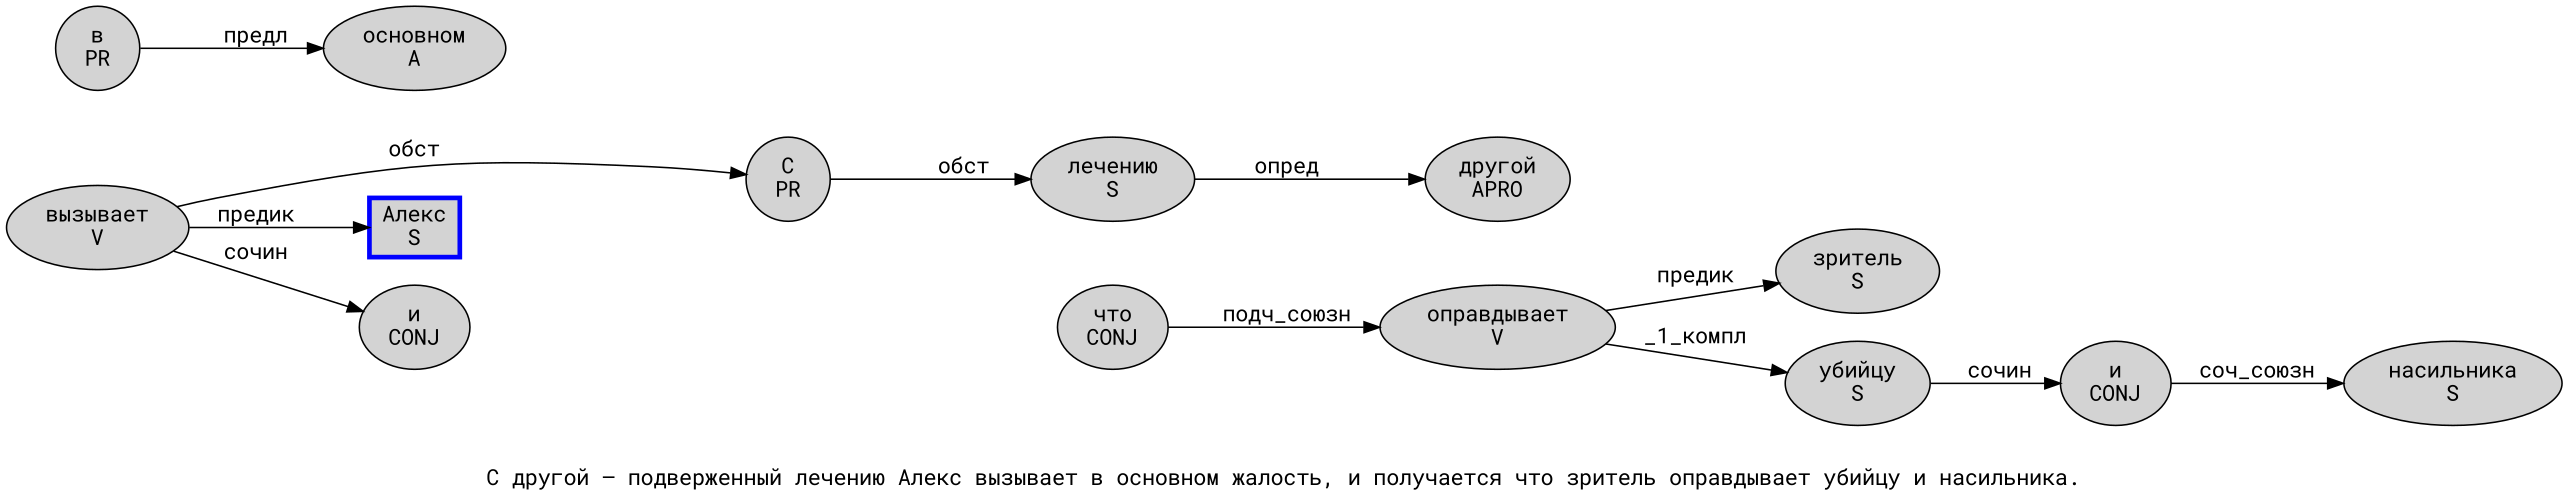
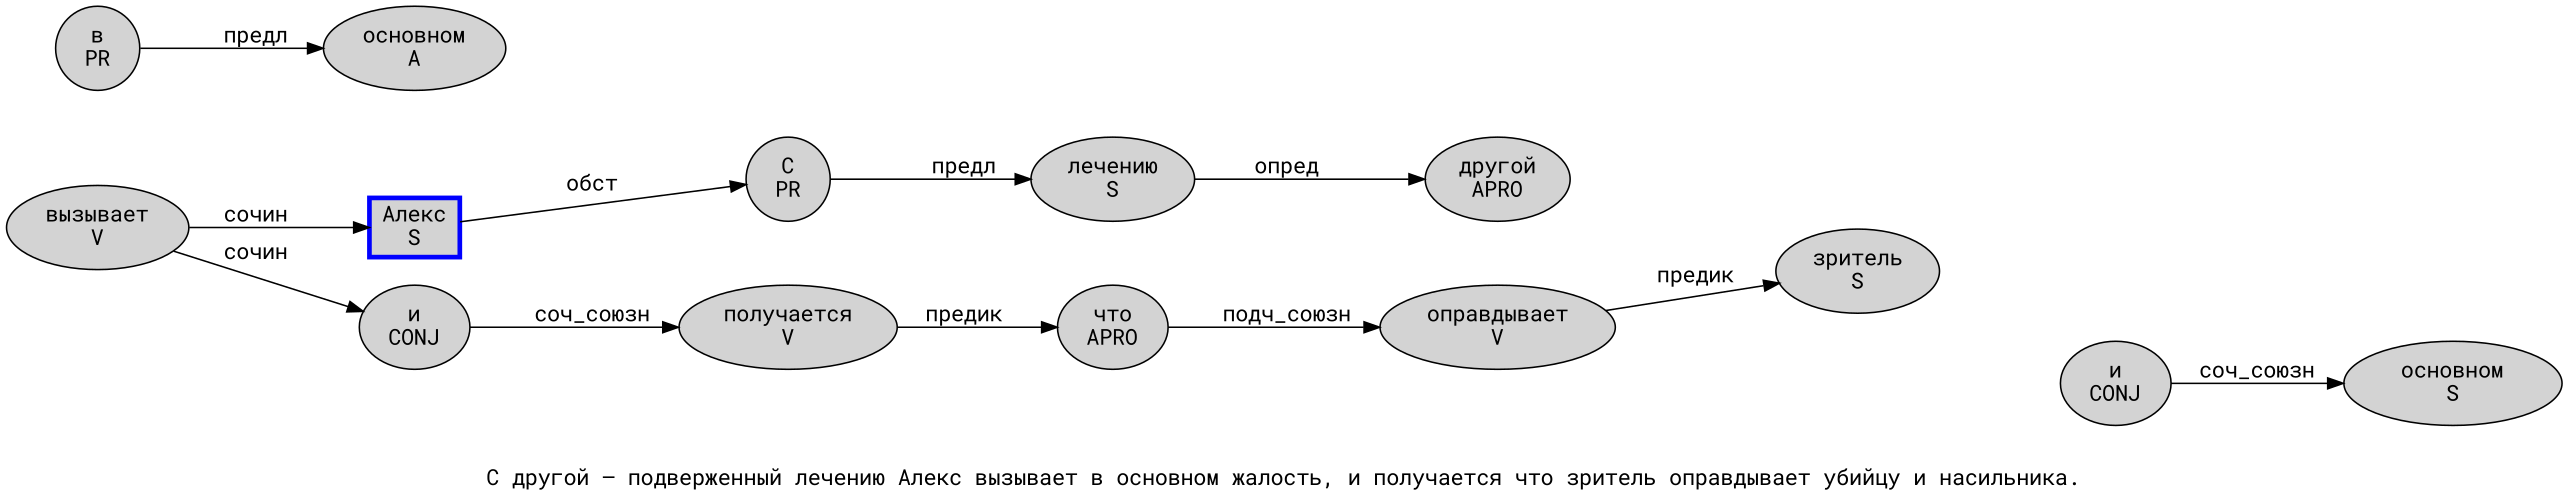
edge "вызывает V" -> "С PR": now "Алекс S" -> "С PR"
edge "С PR" -> "лечению S": label "обст" -> "предл"
edge "вызывает V" -> "Алекс S": label "предик" -> "сочин"
node "получается V": added
node "что CONJ": label "что CONJ" -> "что APRO"
node "убийцу S": removed
node "насильника S": label "насильника S" -> "основном S"
